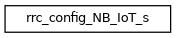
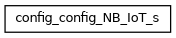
node "rrc_config_NB_IoT_s": label "rrc_config_NB_IoT_s" -> "config_config_NB_IoT_s"
